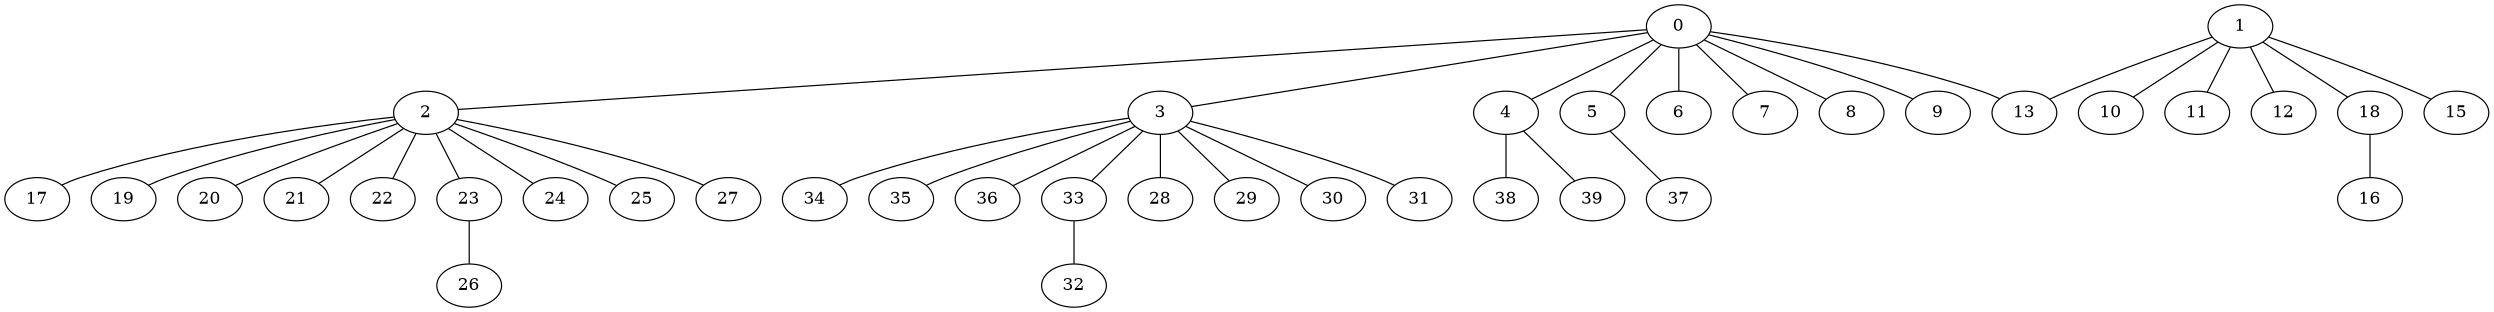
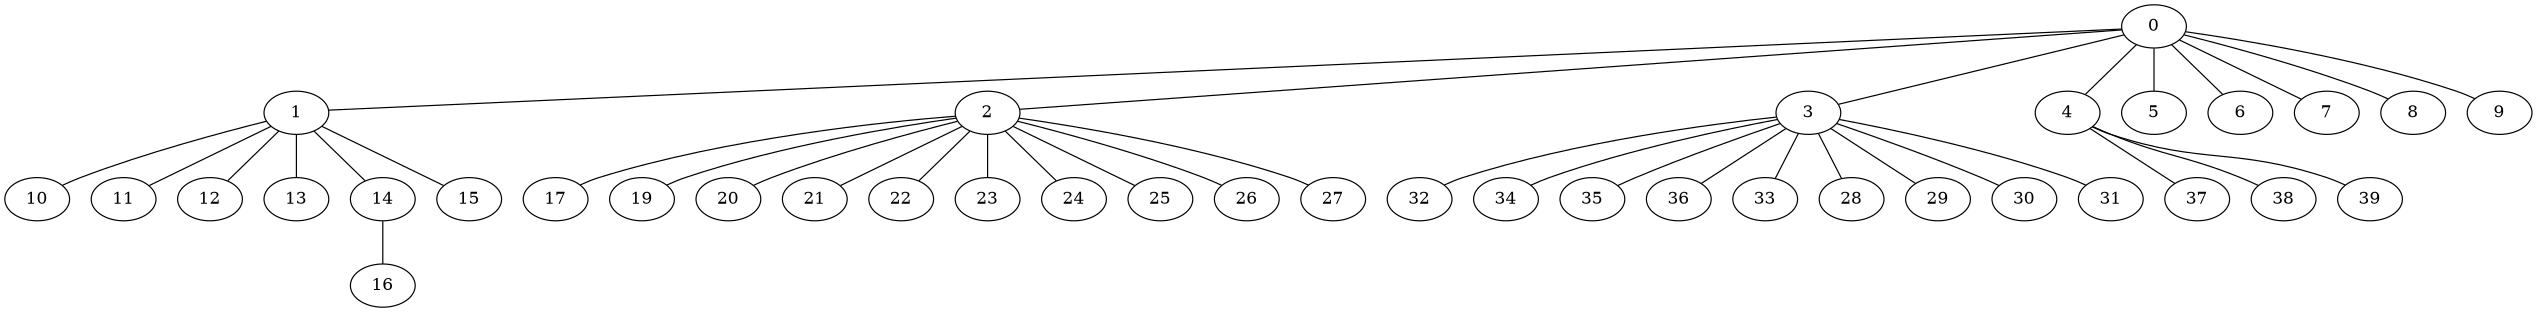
edge "0" -- "13": now "0" -- "1"
node "18": label "18" -> "14"
edge "5" -- "37": now "4" -- "37"
edge "23" -- "26": now "2" -- "26"
edge "33" -- "32": now "3" -- "32"
